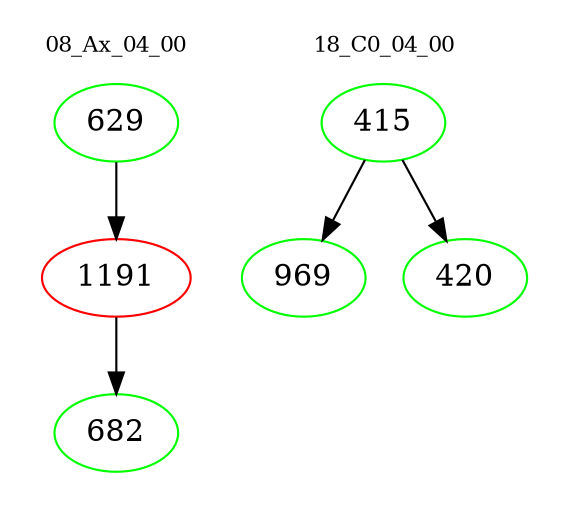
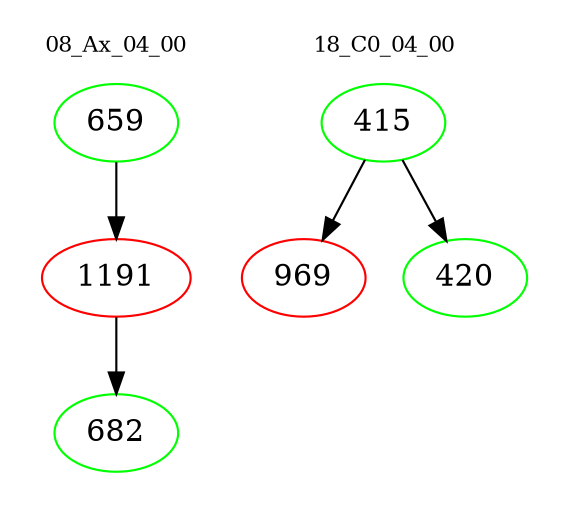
node "629": label "629" -> "659"
node "969": color green -> red
